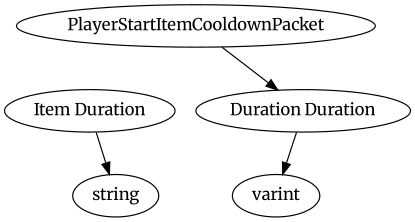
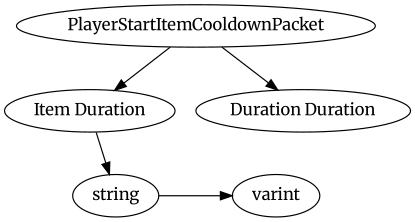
edge "PlayerStartItemCooldownPacket" -> "Item Duration": added
edge "Duration Duration" -> "varint": now "string" -> "varint"
